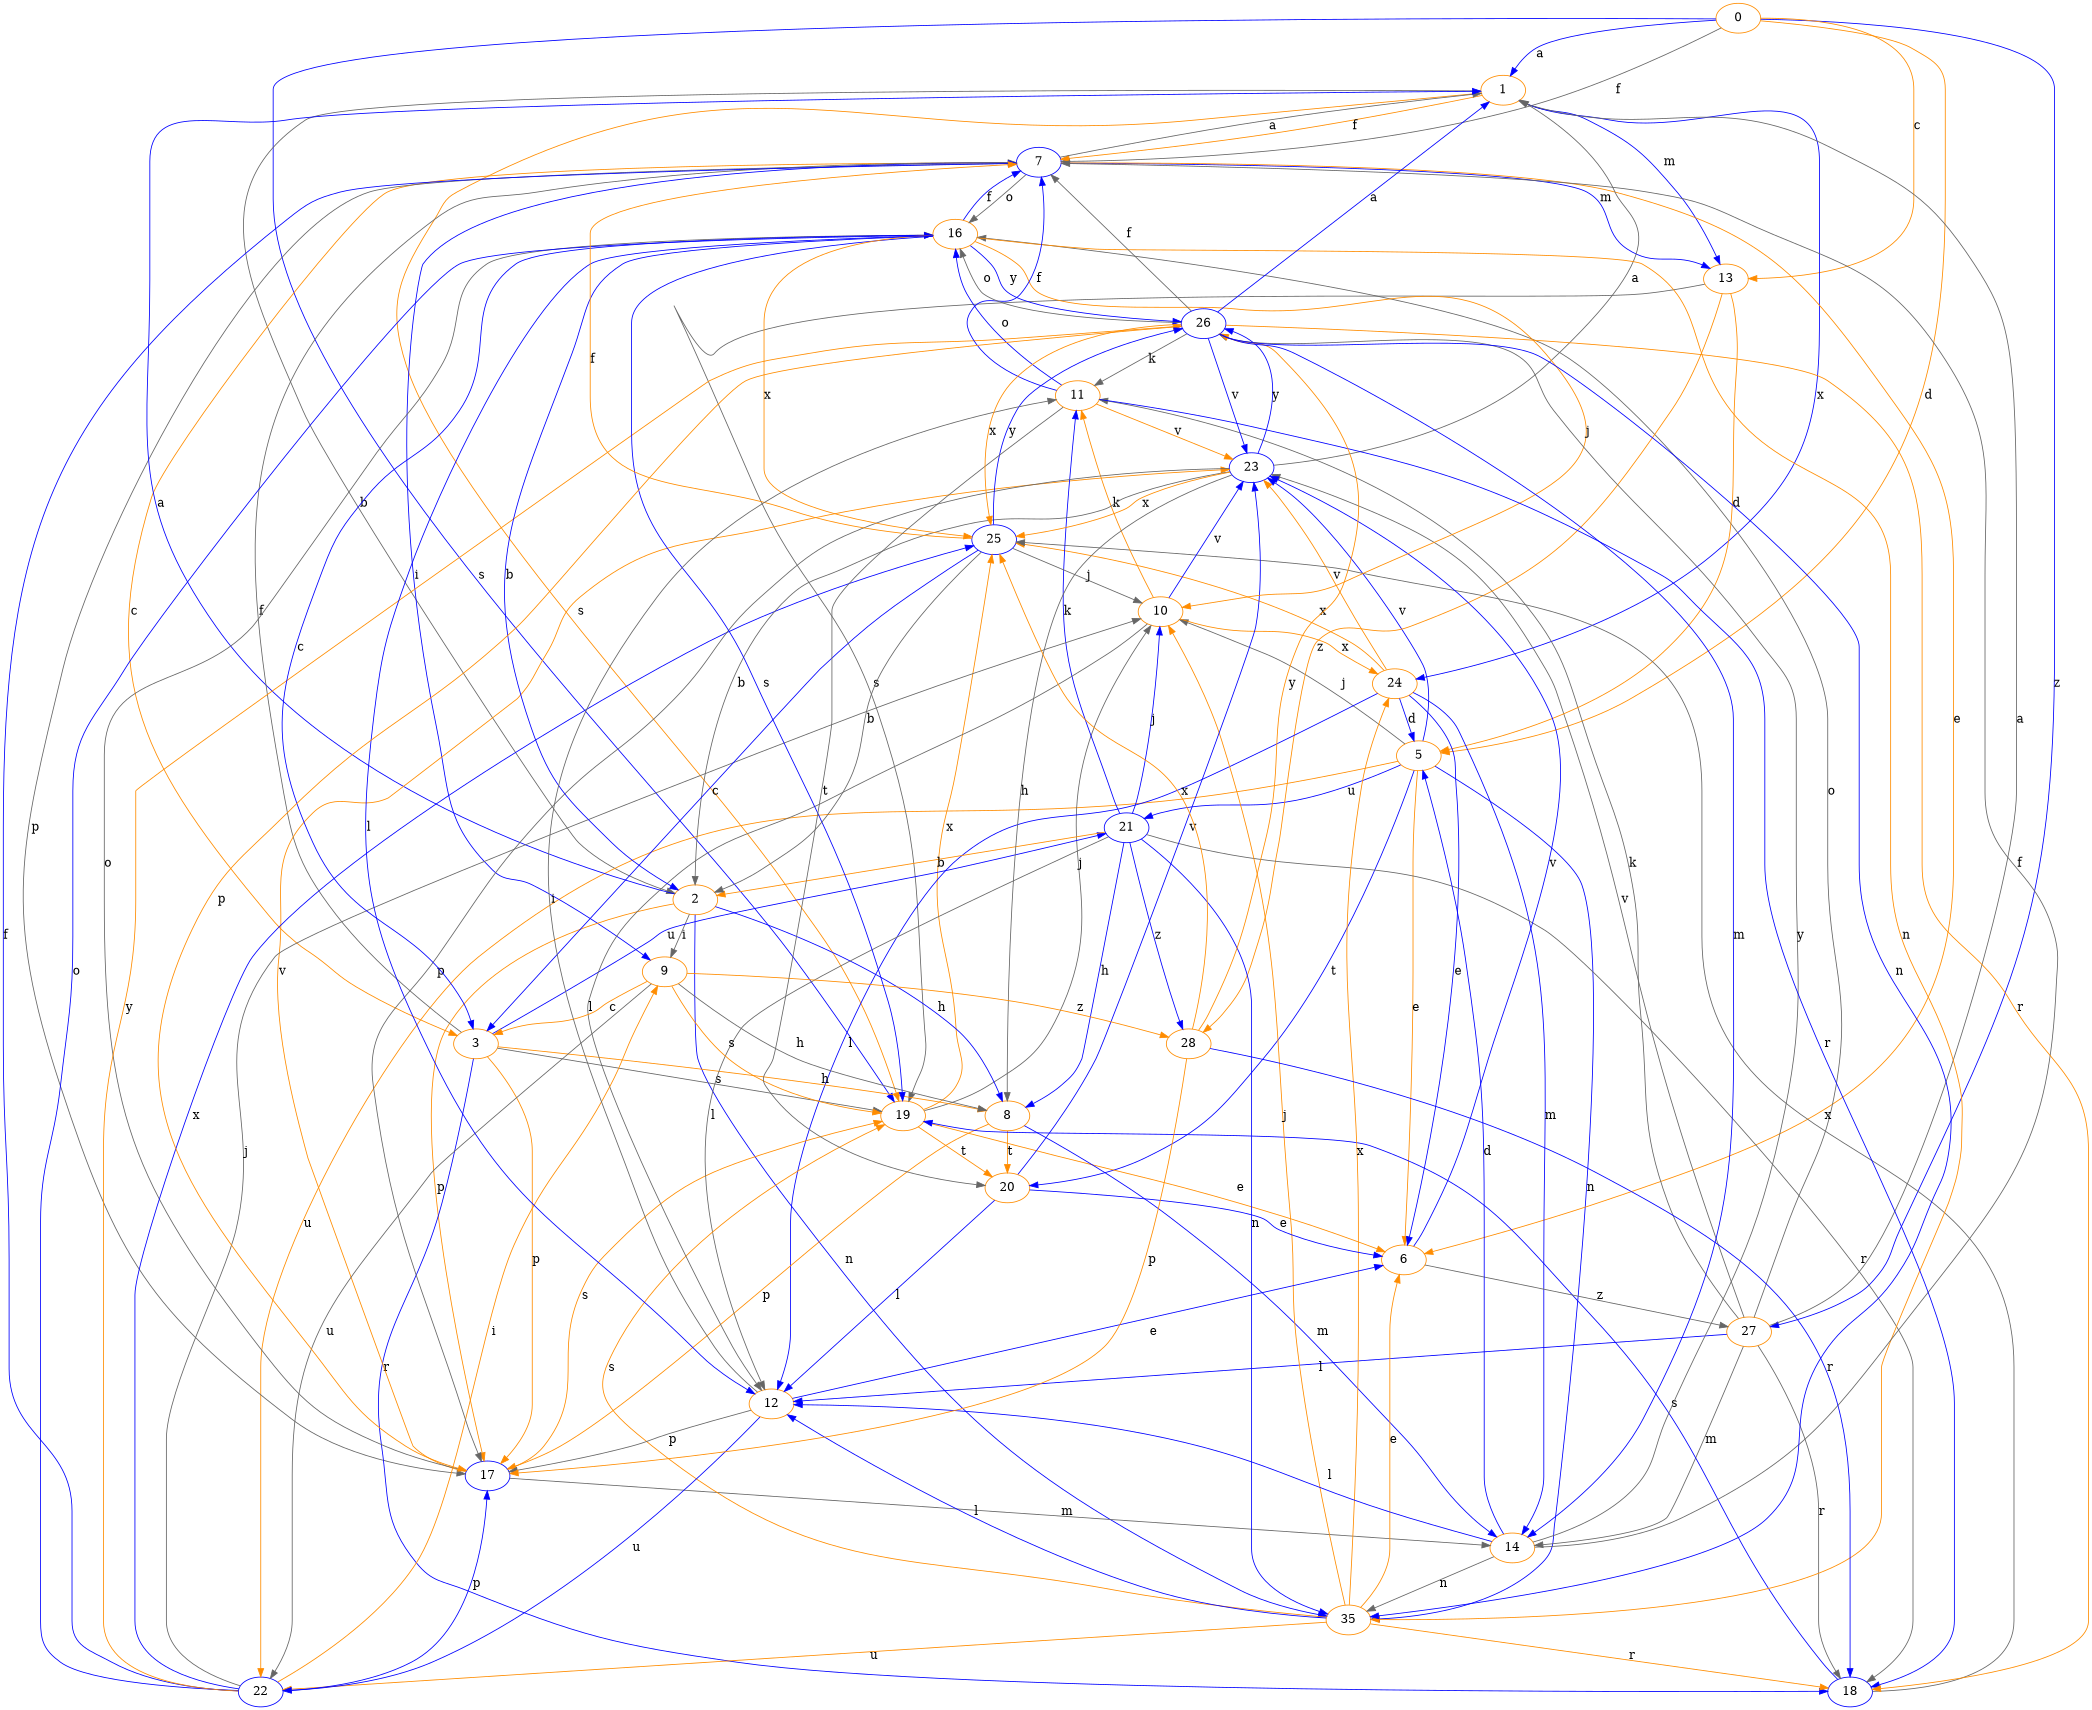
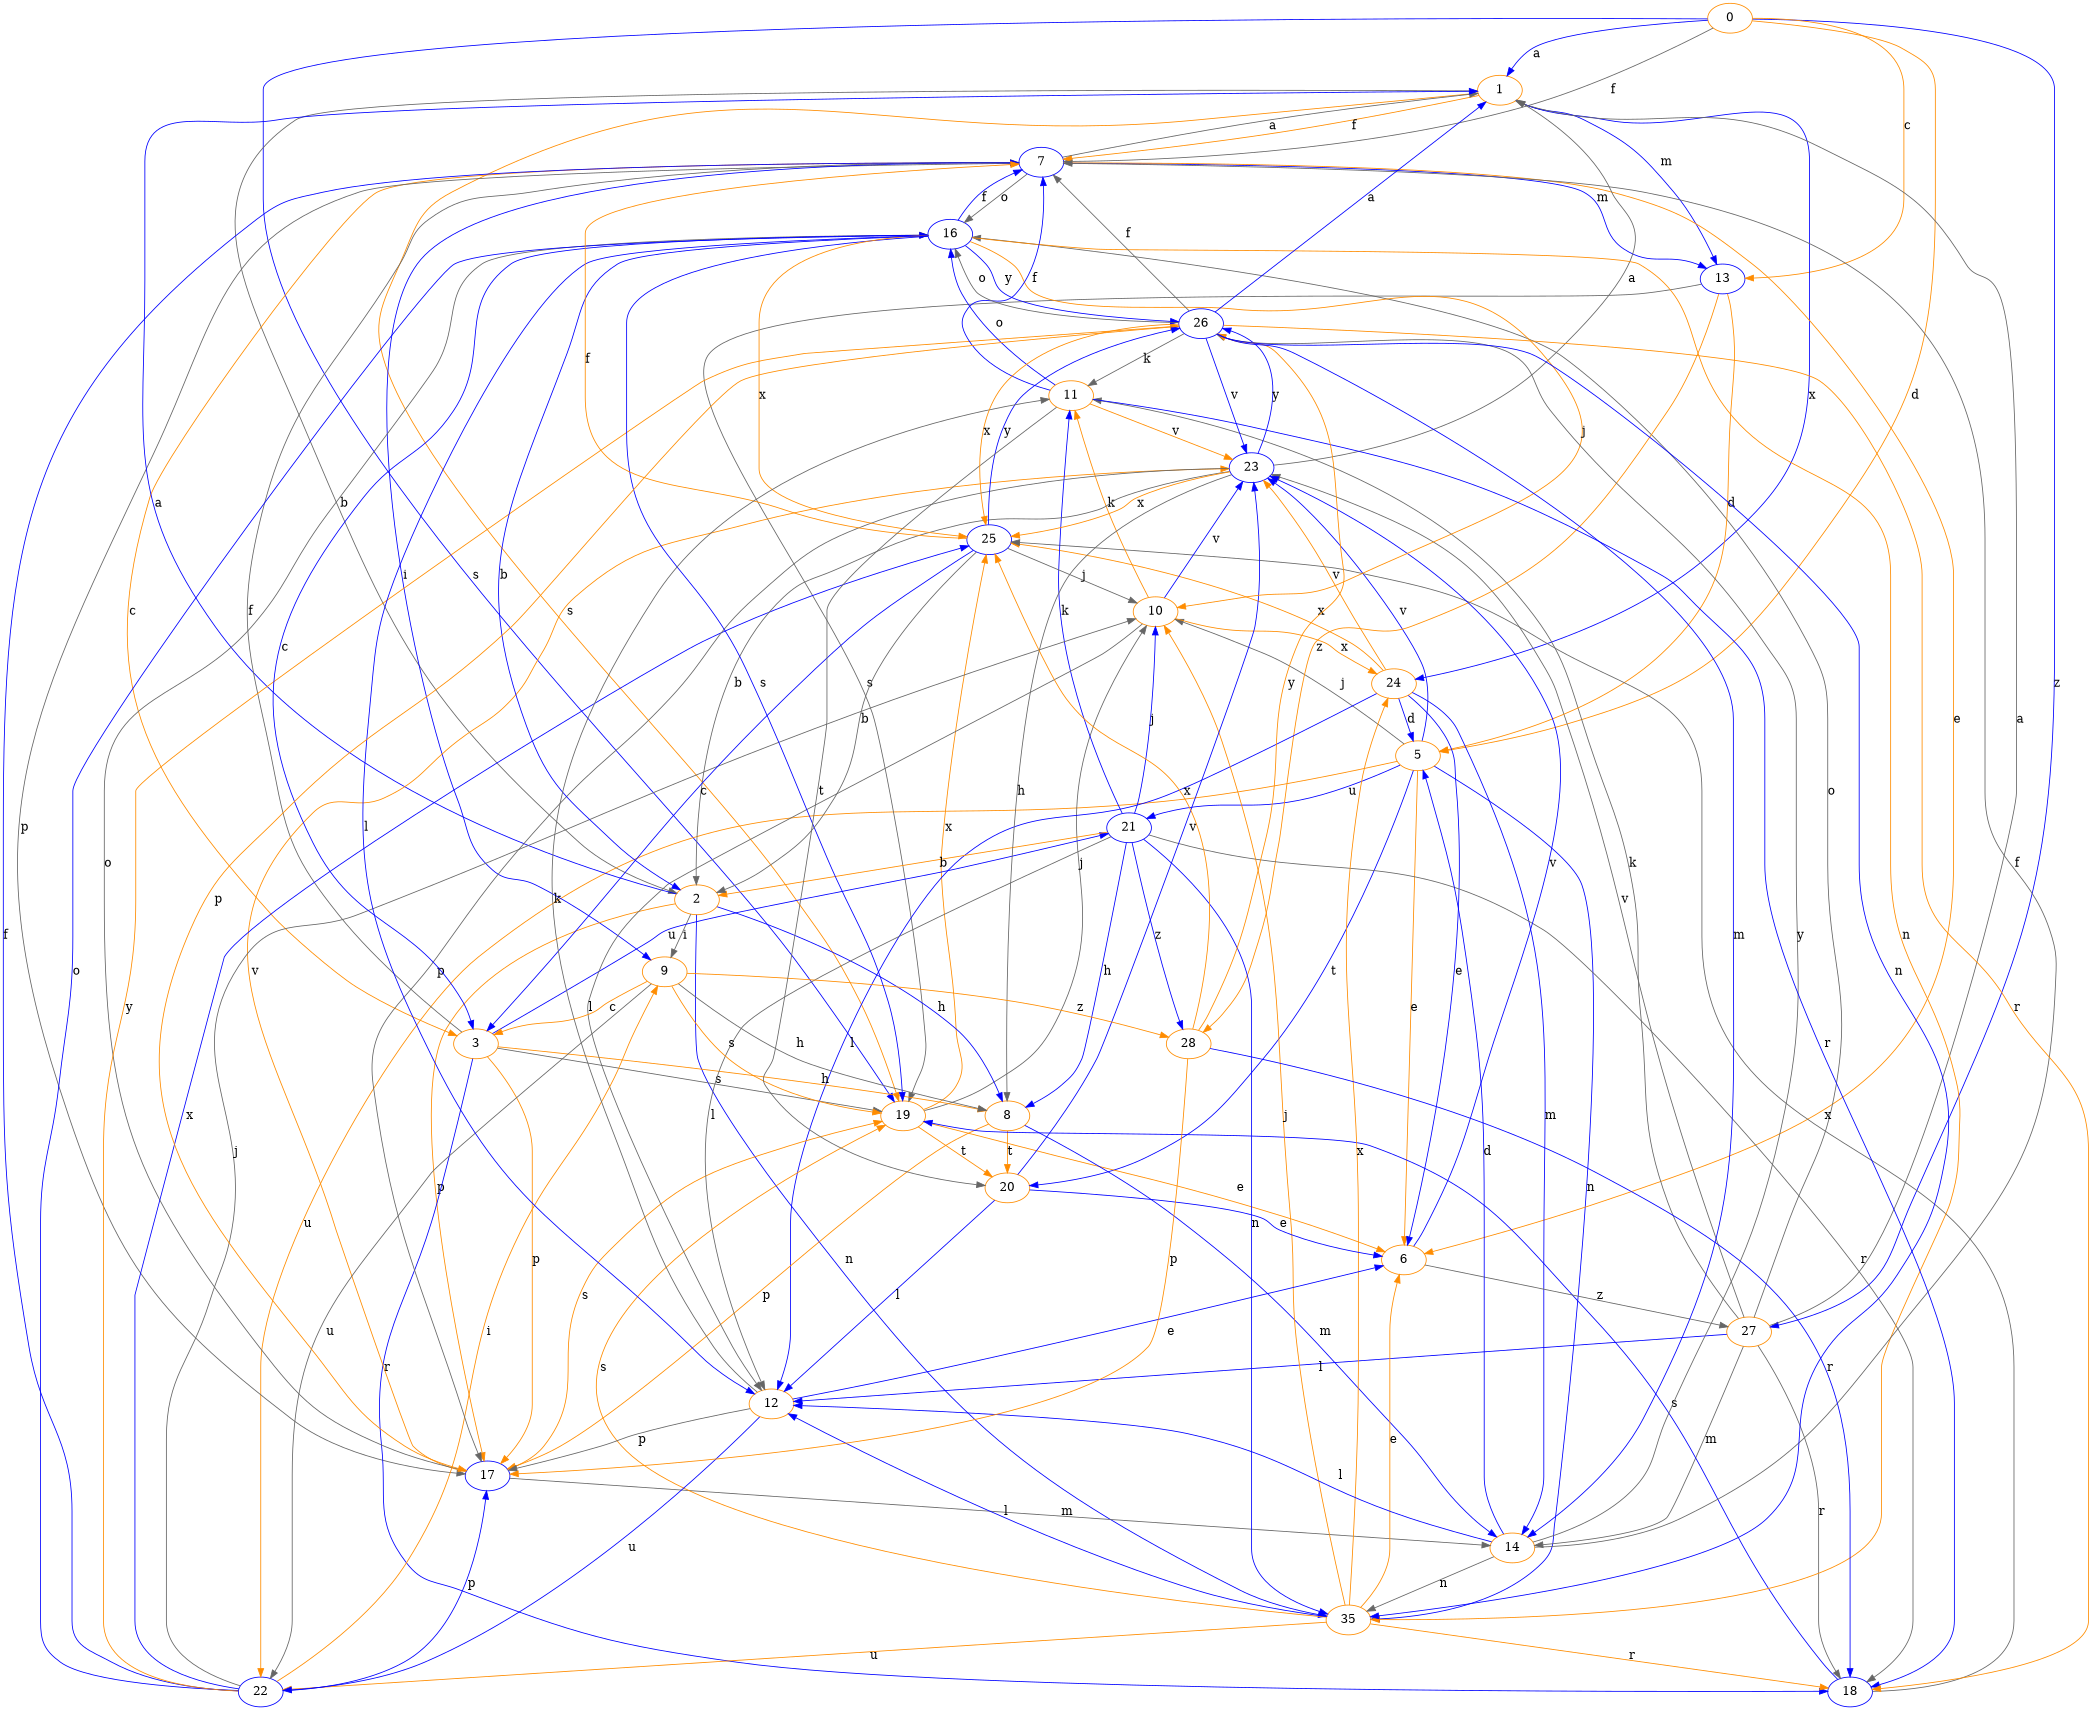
node "16": color darkorange -> blue
node "13": color darkorange -> blue
edge "12" -> "11": label "i" -> "k"
